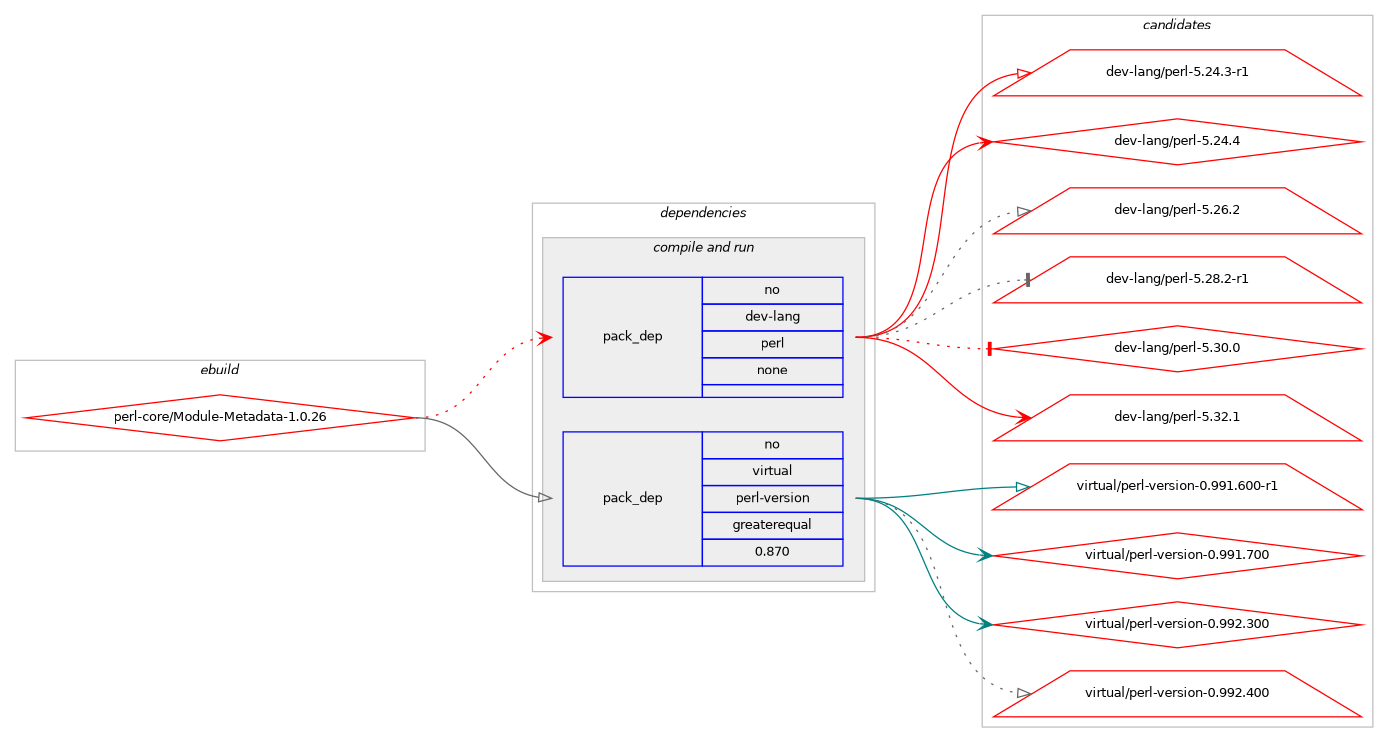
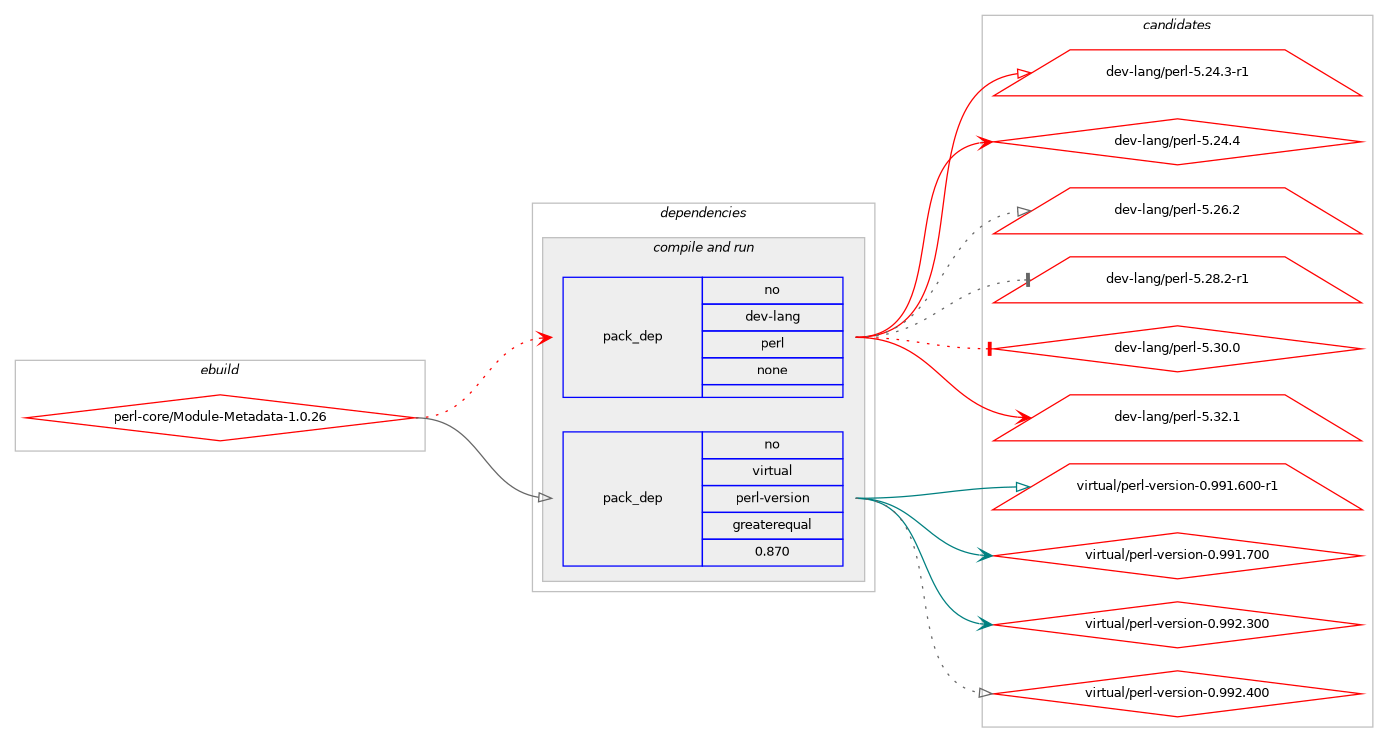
node "virtual/perl-version-0.992.400": shape trapezium -> diamond
